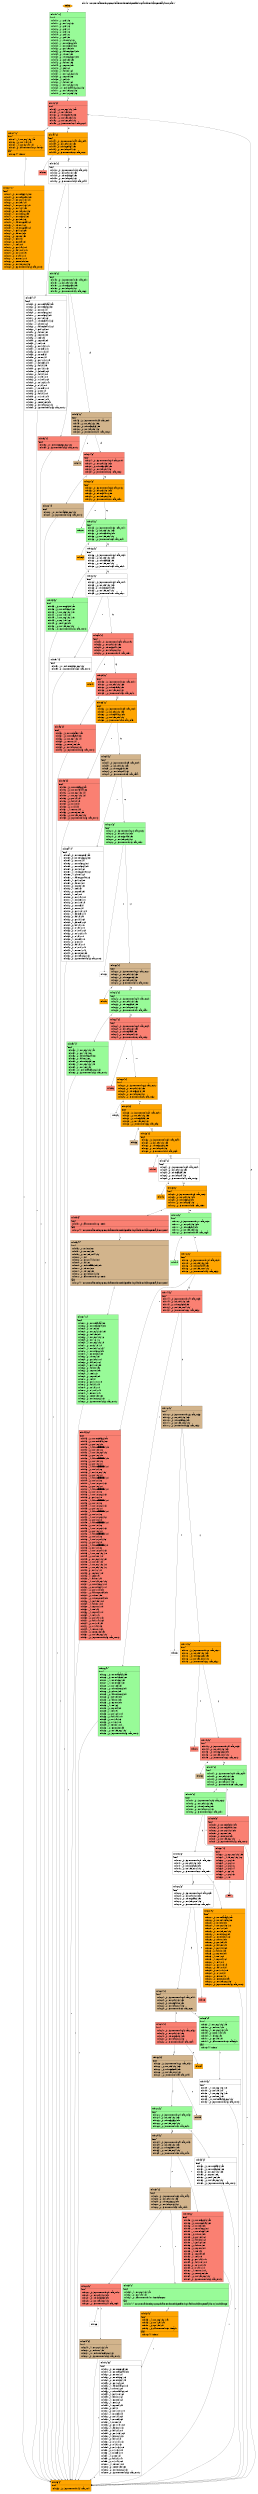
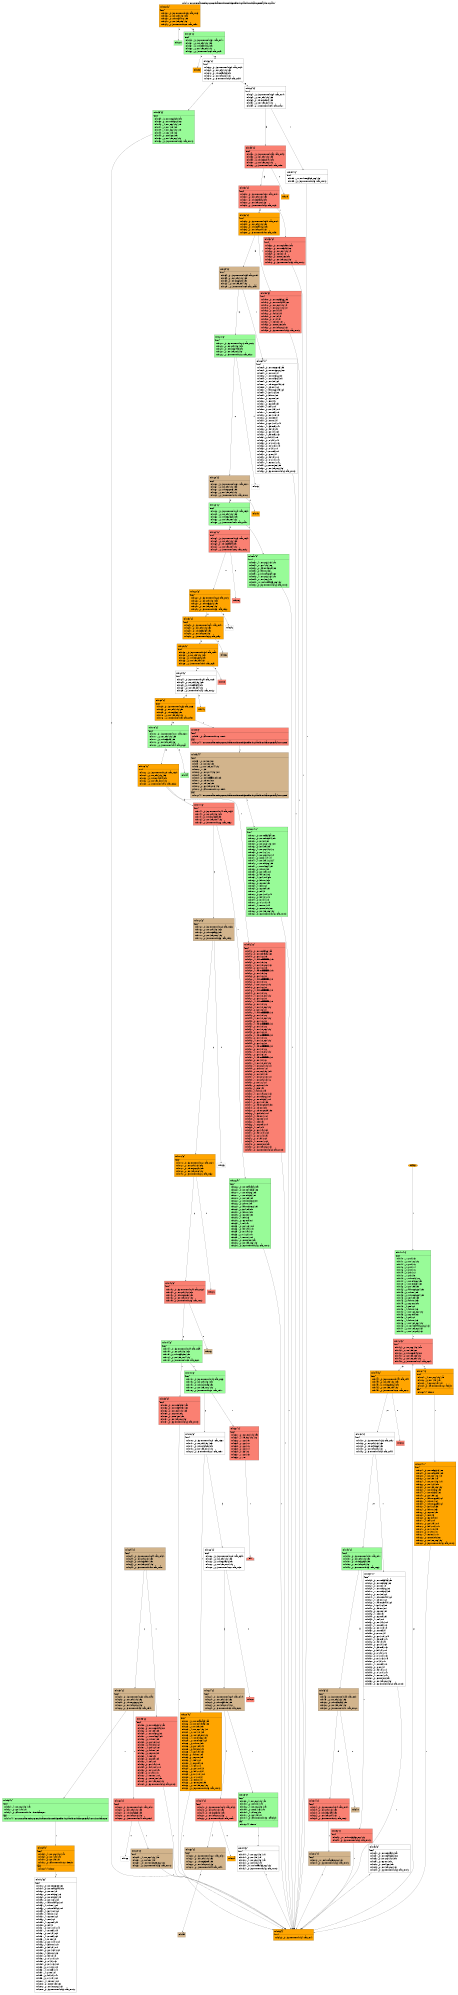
edge "0x401514 [28]" -> "0x401530 [28]": removed, label "18"
node "0x401878 [28]": removed
edge "0x401f78 [155]" -> "0x402485 [5]": removed, label "1"
